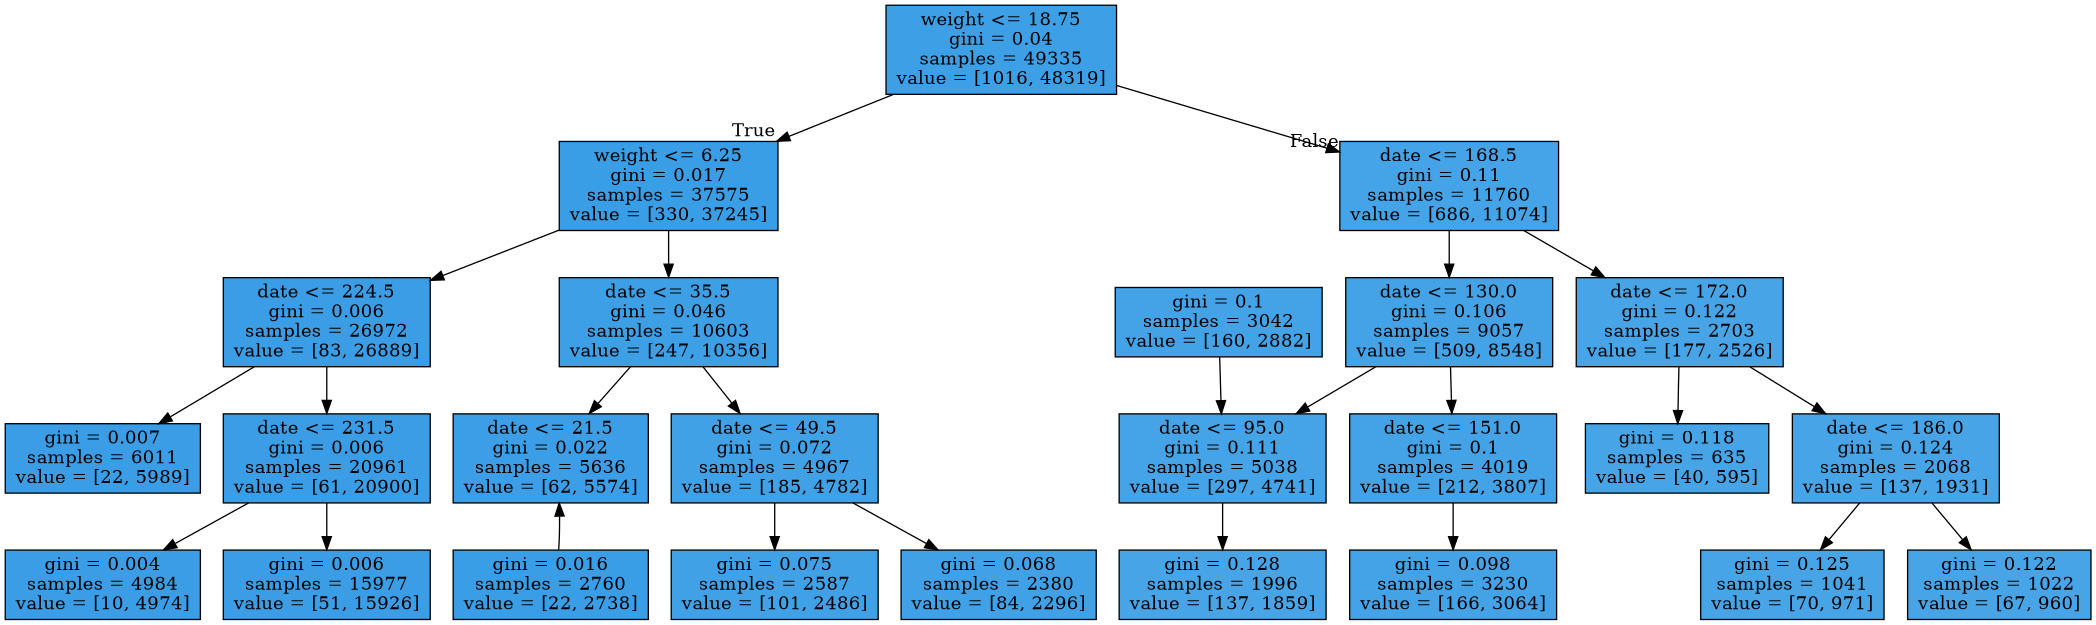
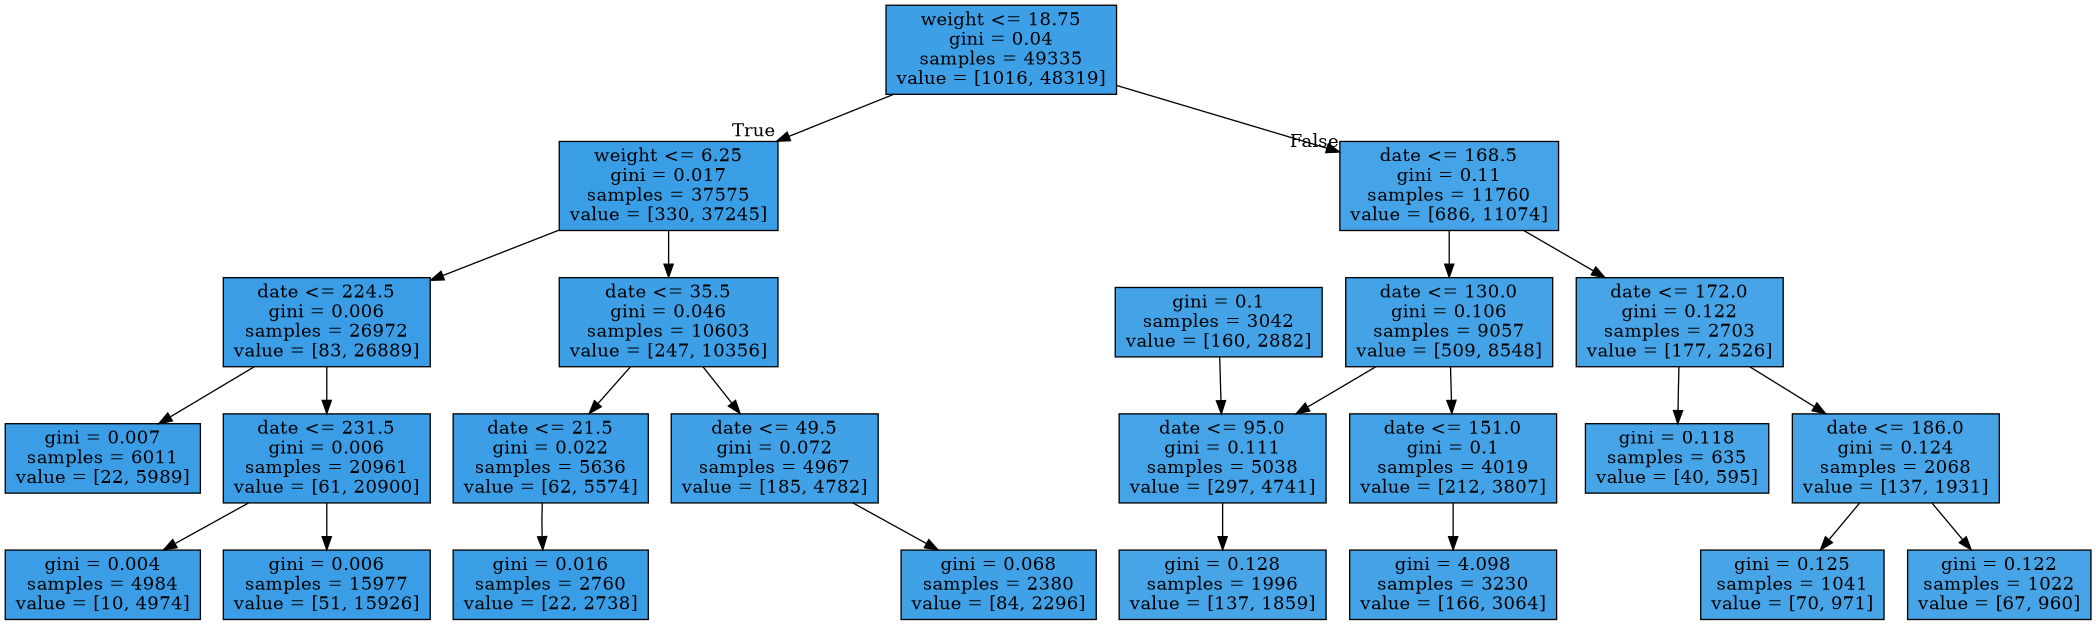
edge "gini = 0.016 samples = 2760 value = [22, 2738]" -> "date <= 21.5 gini = 0.022 samples = 5636 value = [62, 5574]": reversed
node "gini = 0.075 samples = 2587 value = [101, 2486]": removed
node "gini = 0.098 samples = 3230 value = [166, 3064]": label "gini = 0.098 samples = 3230 value = [166, 3064]" -> "gini = 4.098 samples = 3230 value = [166, 3064]"
